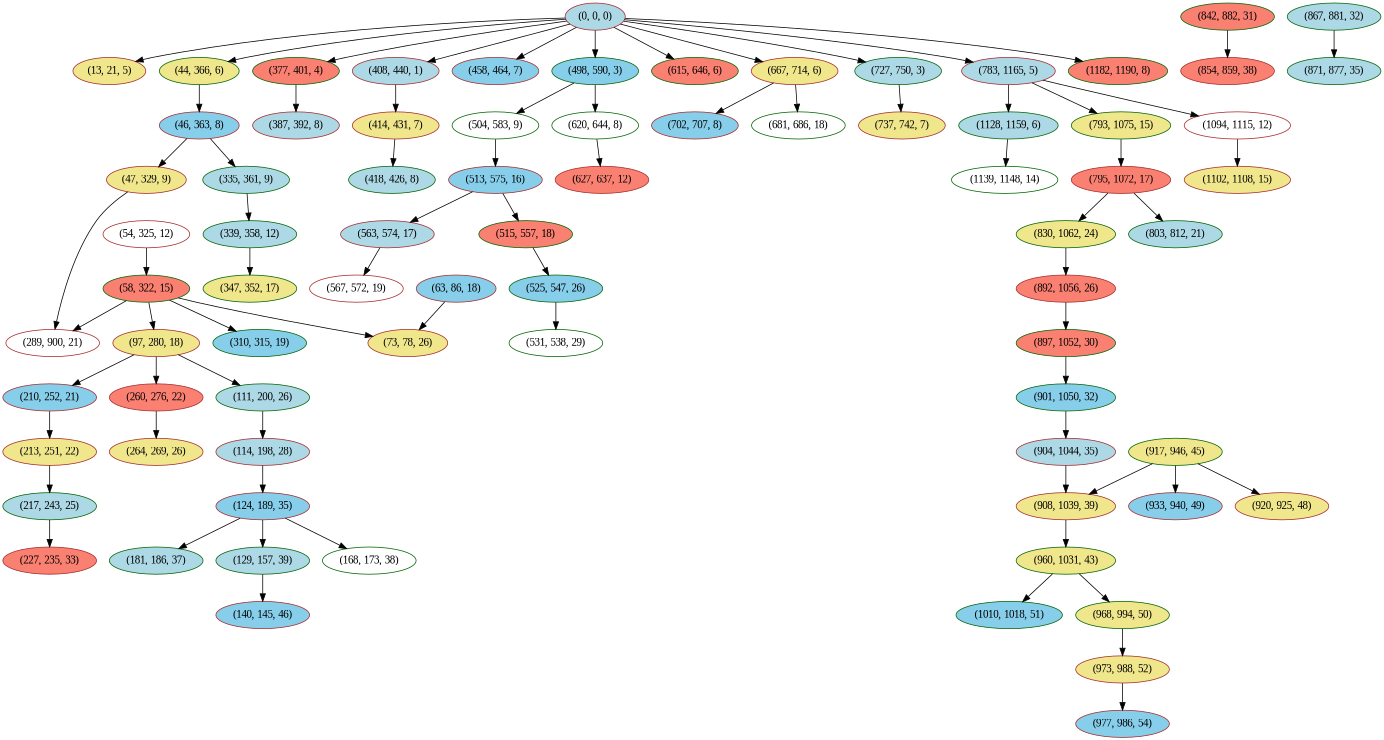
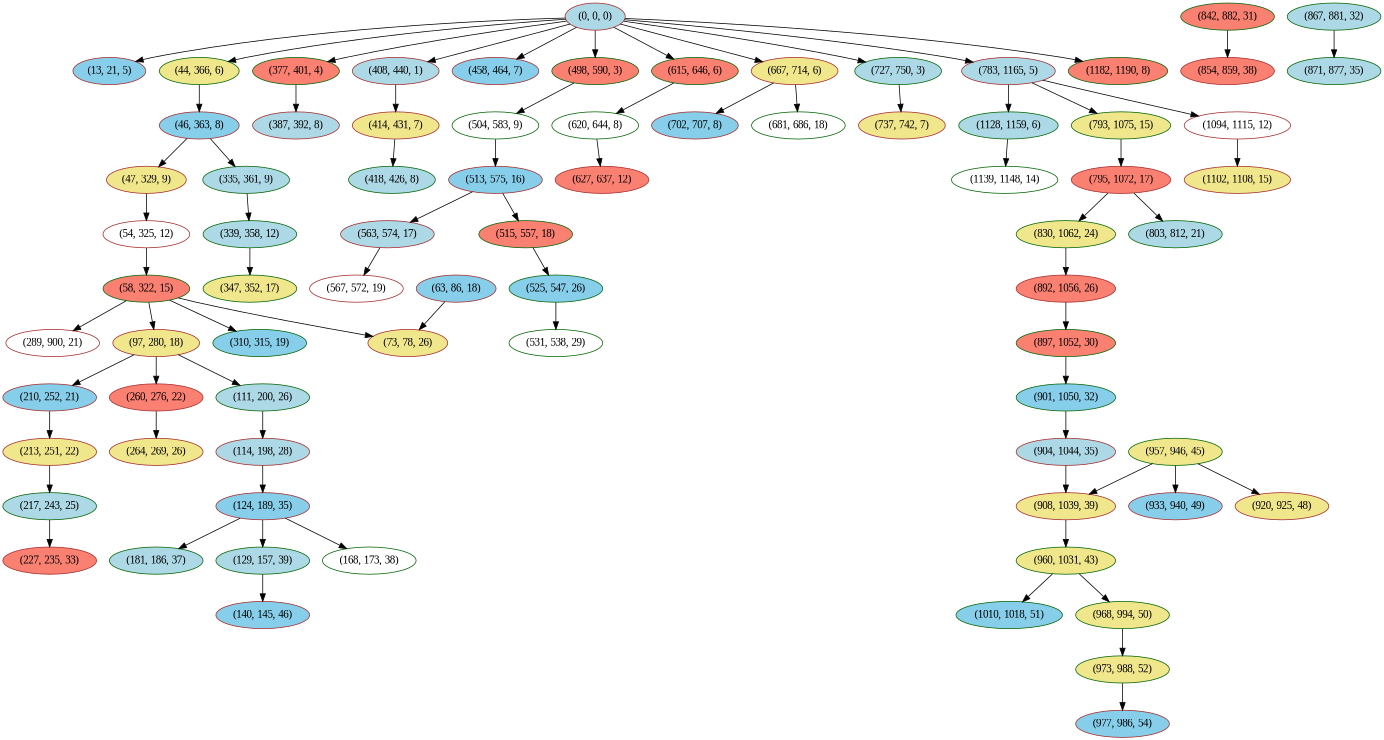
node "(13, 21, 5)": fillcolor khaki -> skyblue
node "(498, 590, 3)": fillcolor skyblue -> salmon
edge "(498, 590, 3)" -> "(620, 644, 8)": now "(615, 646, 6)" -> "(620, 644, 8)"
edge "(47, 329, 9)" -> "(289, 900, 21)": now "(47, 329, 9)" -> "(54, 325, 12)"
node "(917, 946, 45)": label "(917, 946, 45)" -> "(957, 946, 45)"
node "(973, 988, 52)": color brown -> darkgreen
